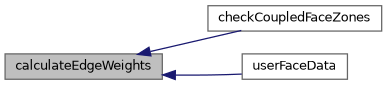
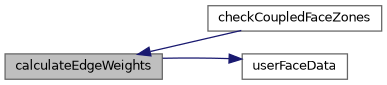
edge "userFaceData" -> "calculateEdgeWeights": reversed
